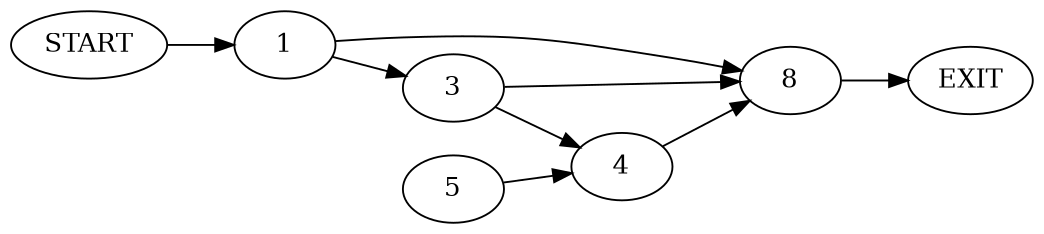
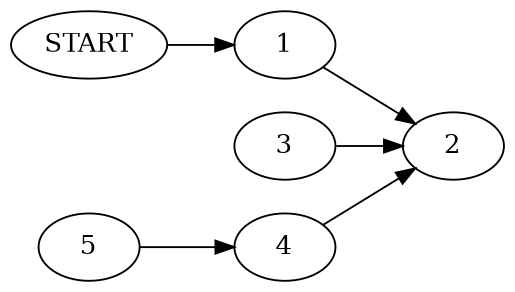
edge "1" -> "3": removed
node "8": label "8" -> "2"
node "EXIT": removed
edge "3" -> "4": removed
